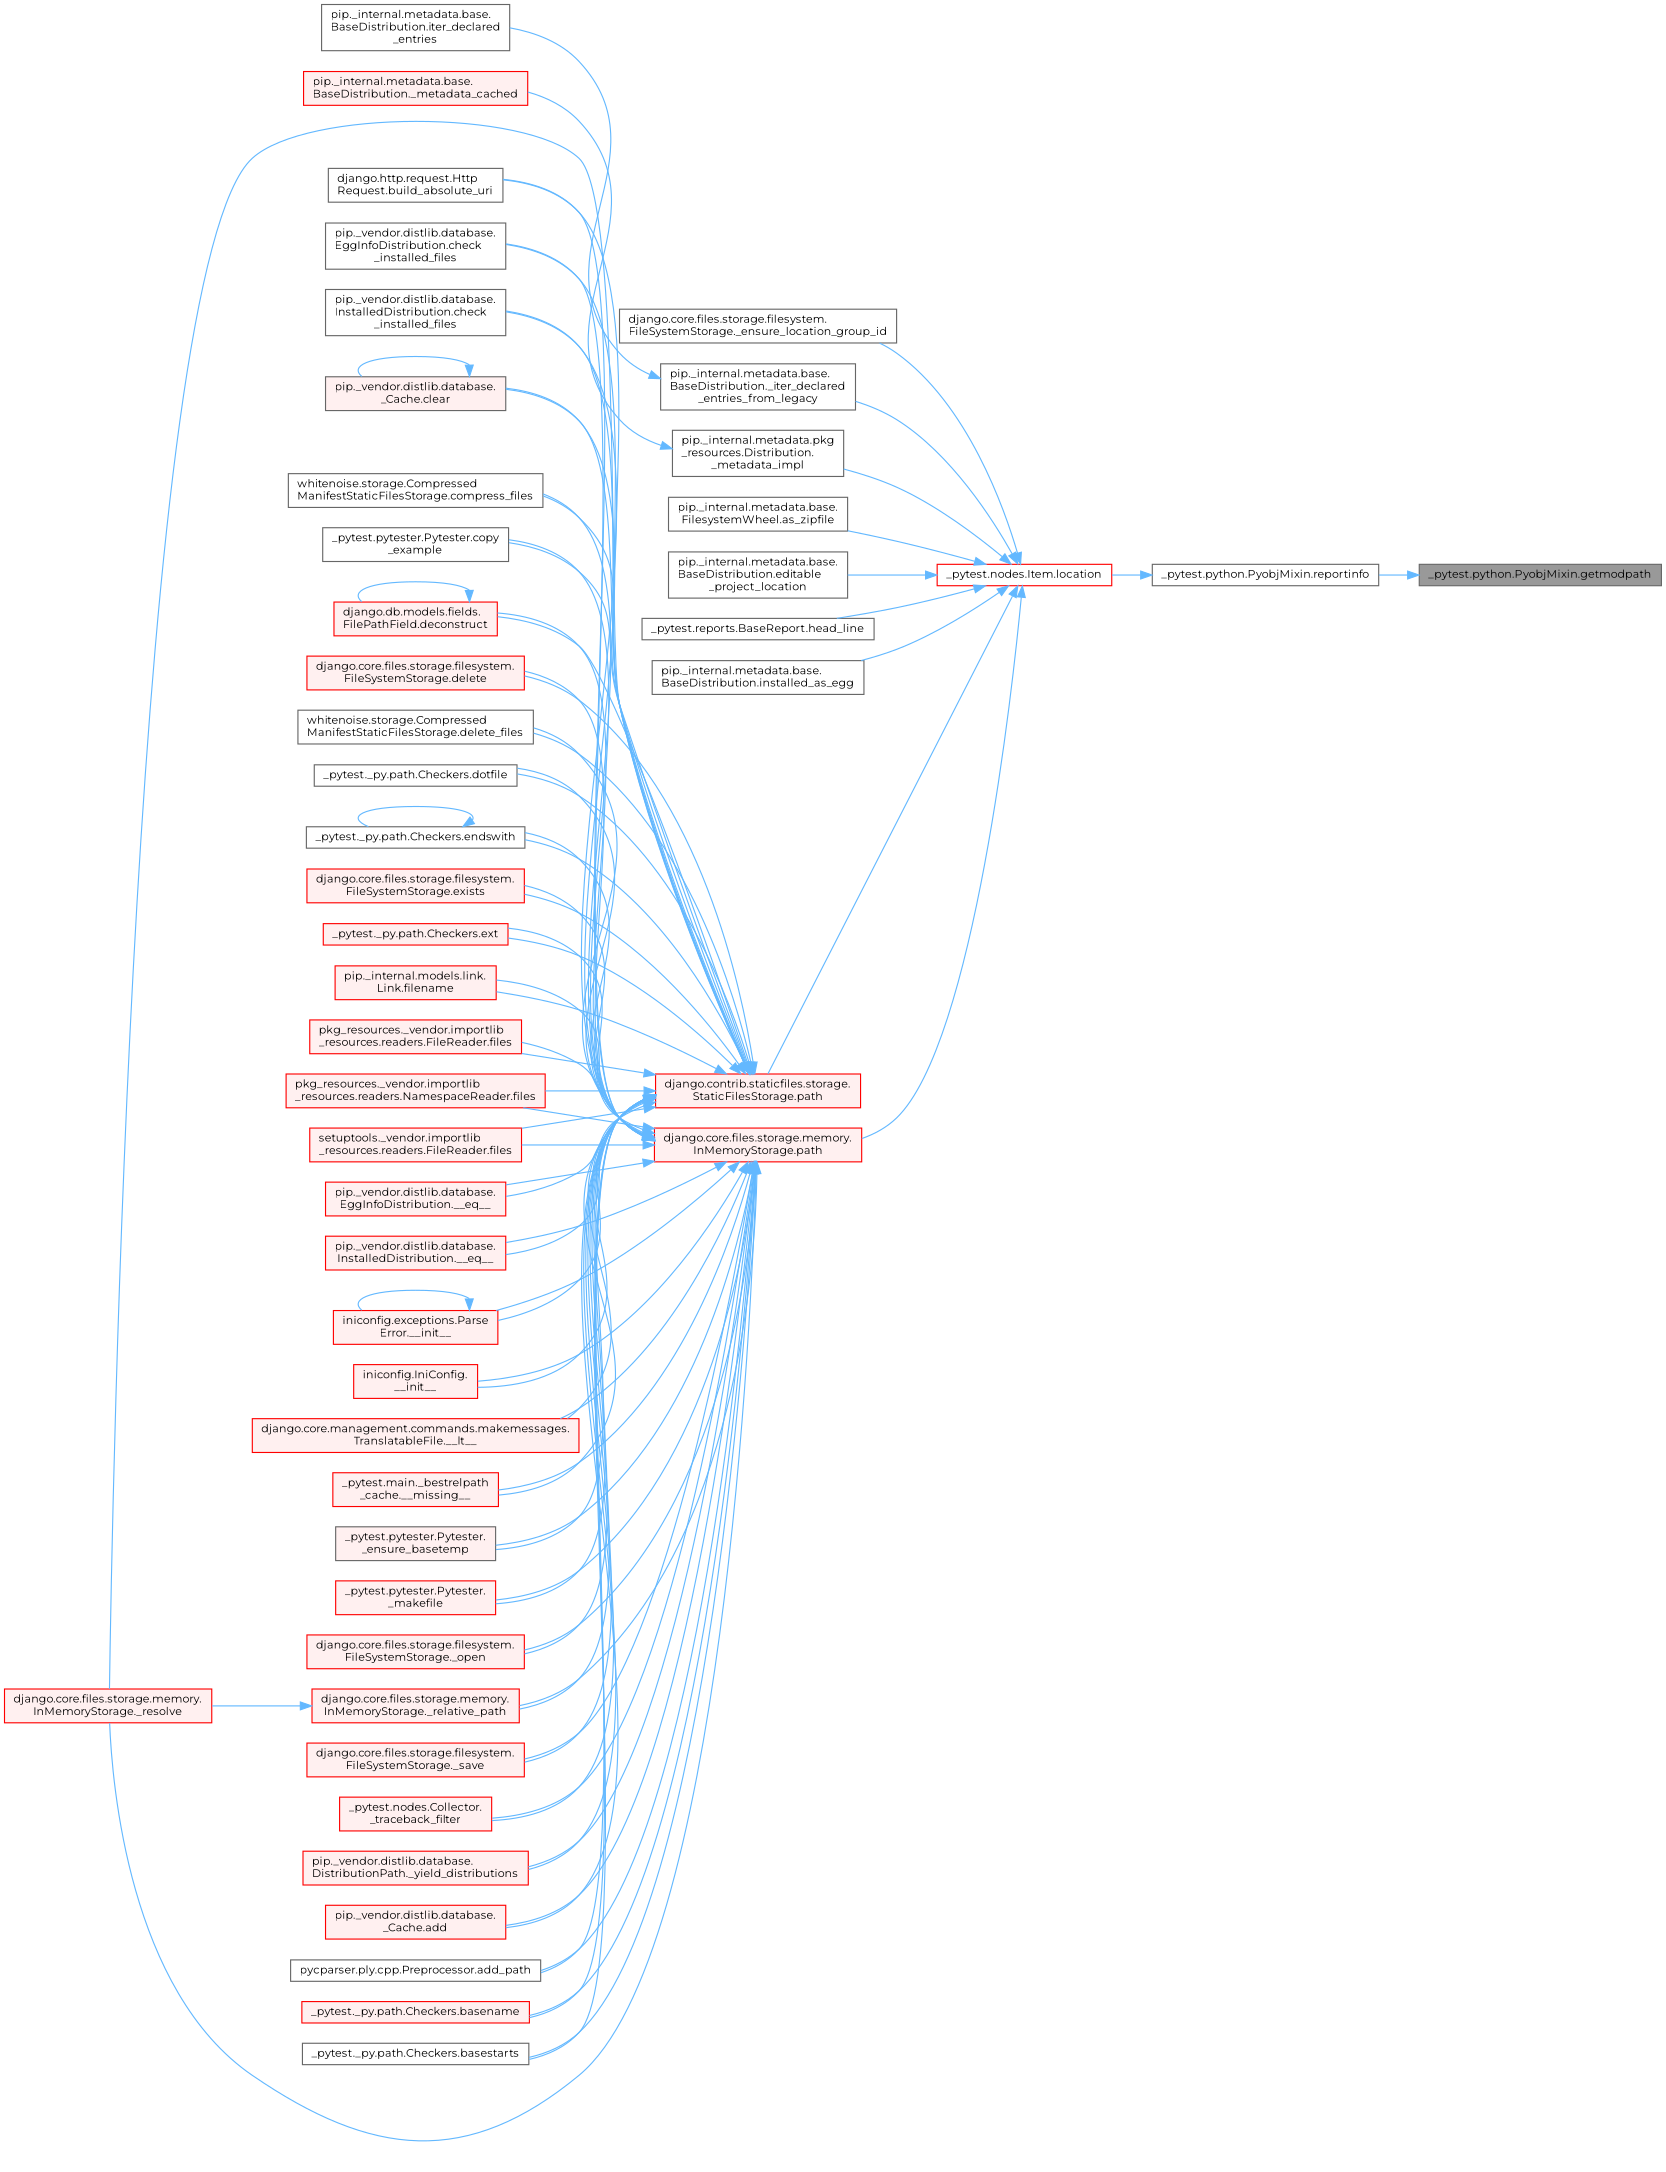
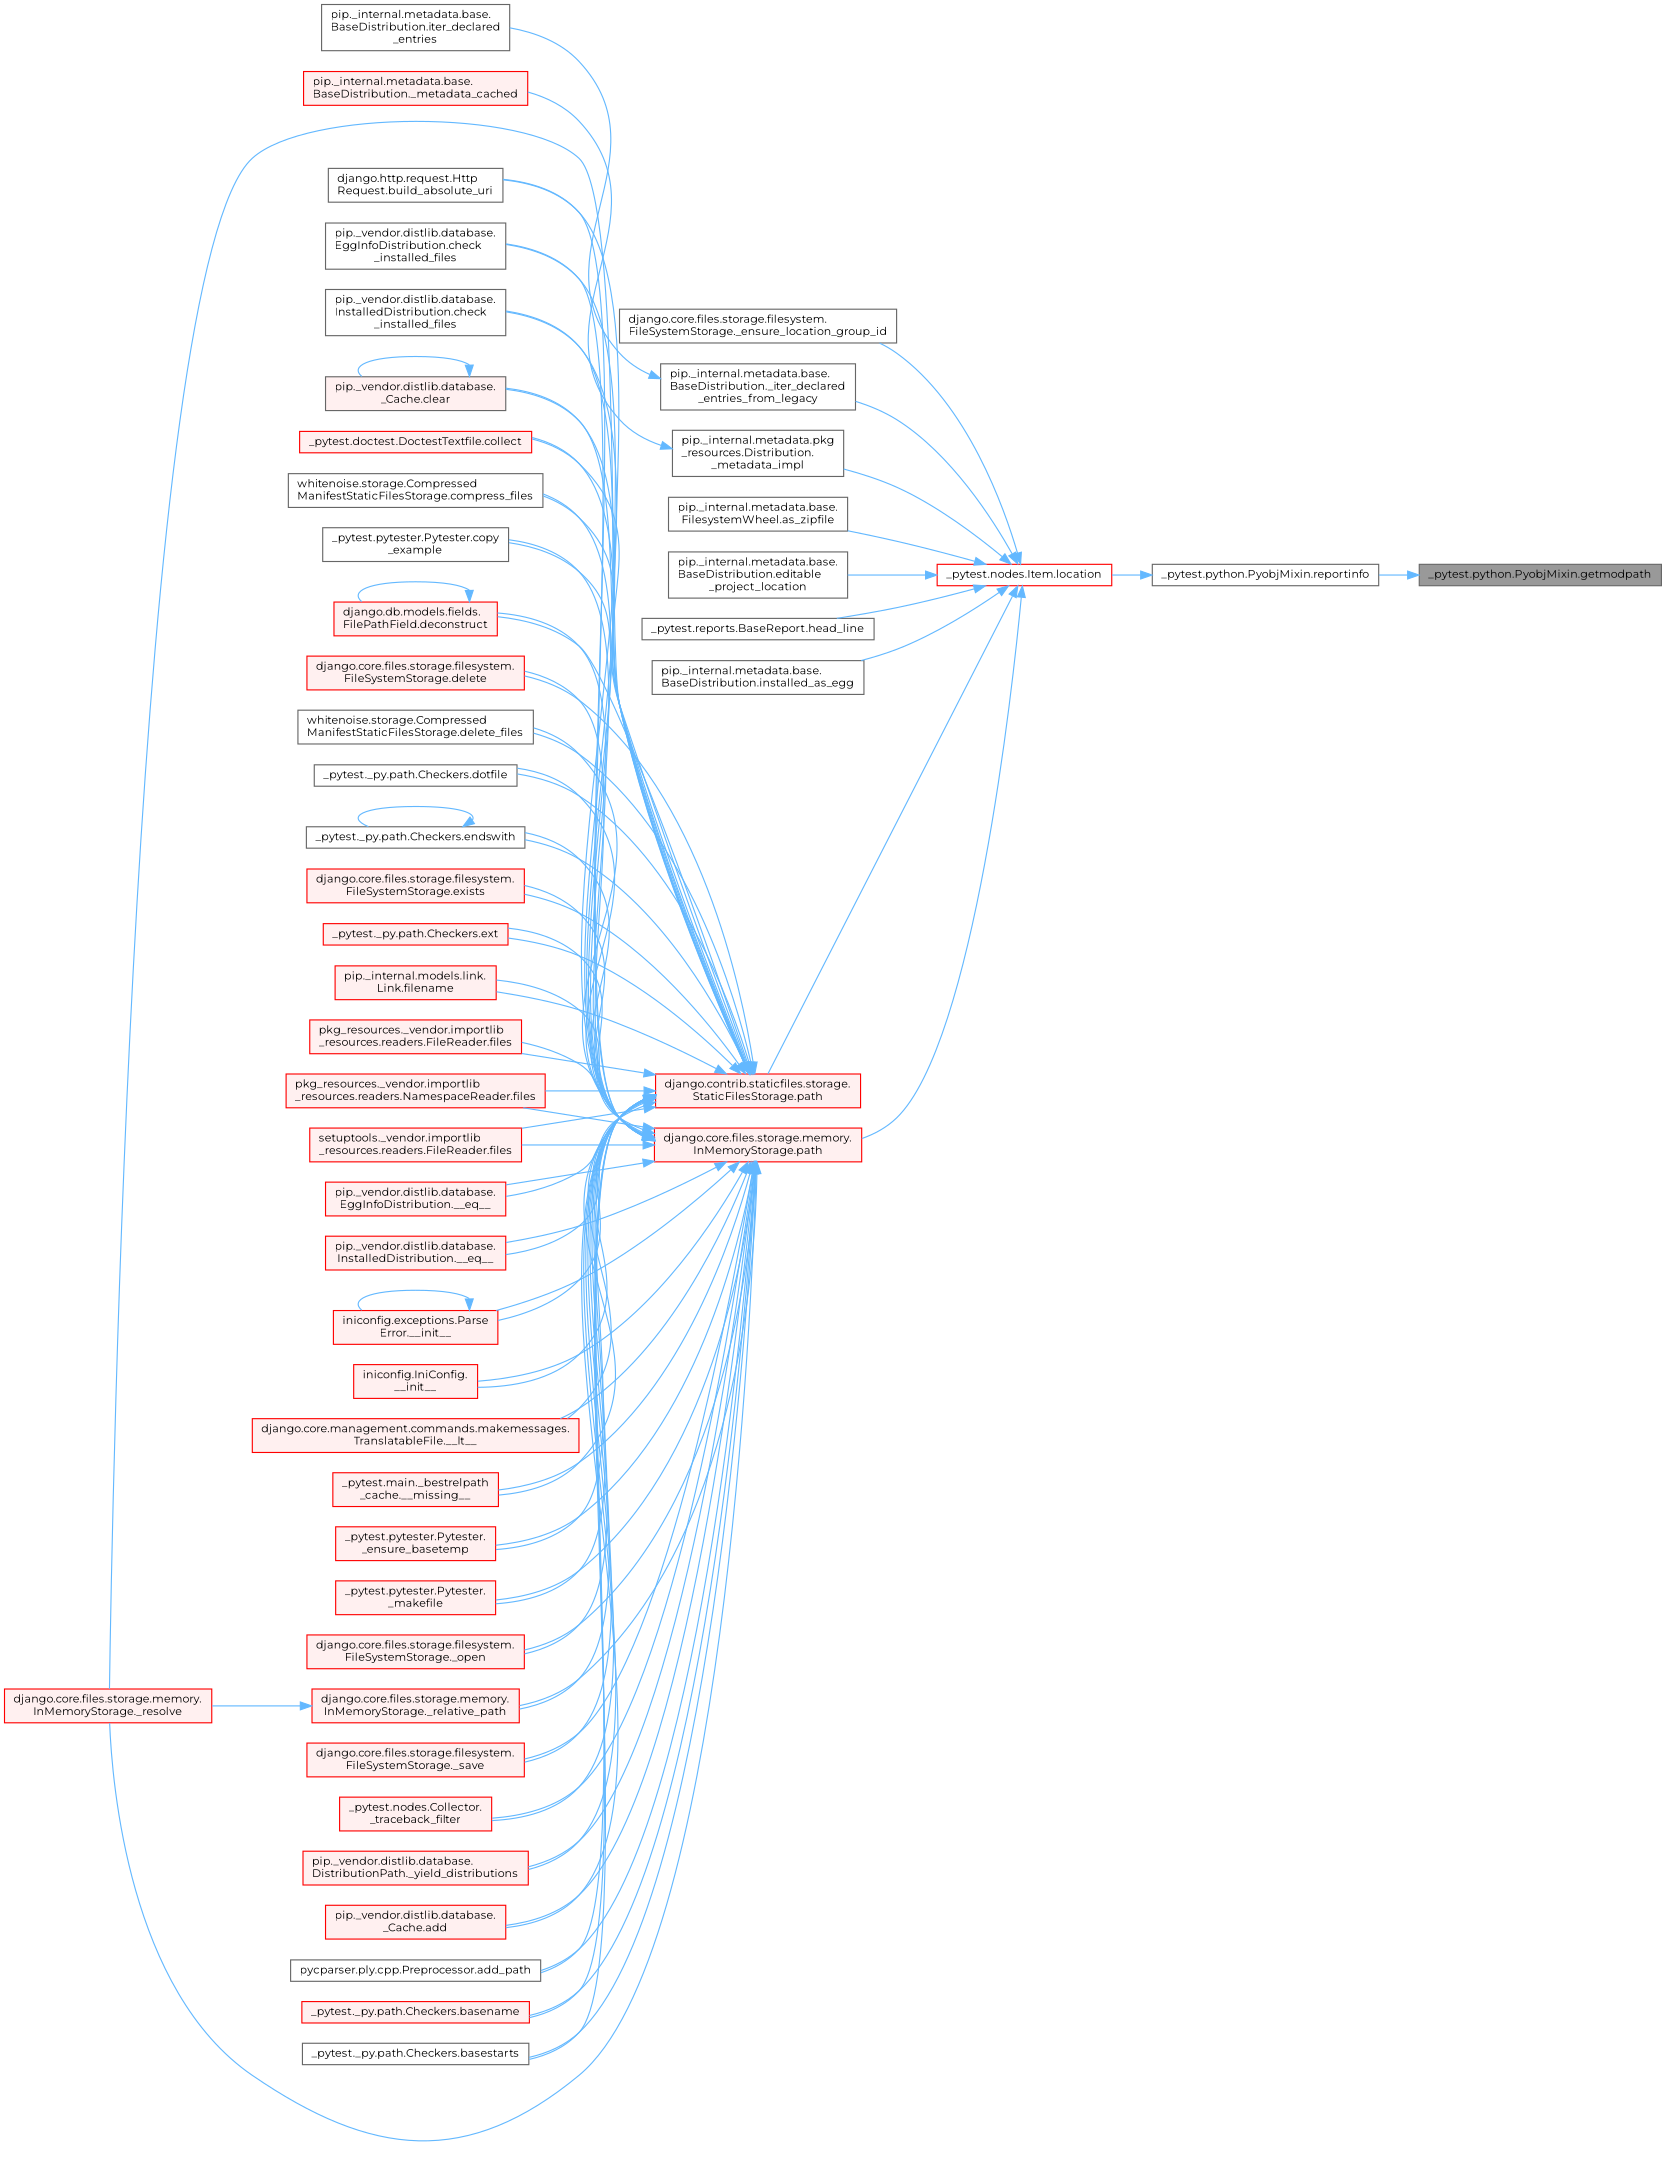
node "_pytest.doctest.DoctestTextfile.collect": added
node "_pytest.pytester.Pytester. _ensure_basetemp": color grey40 -> red
